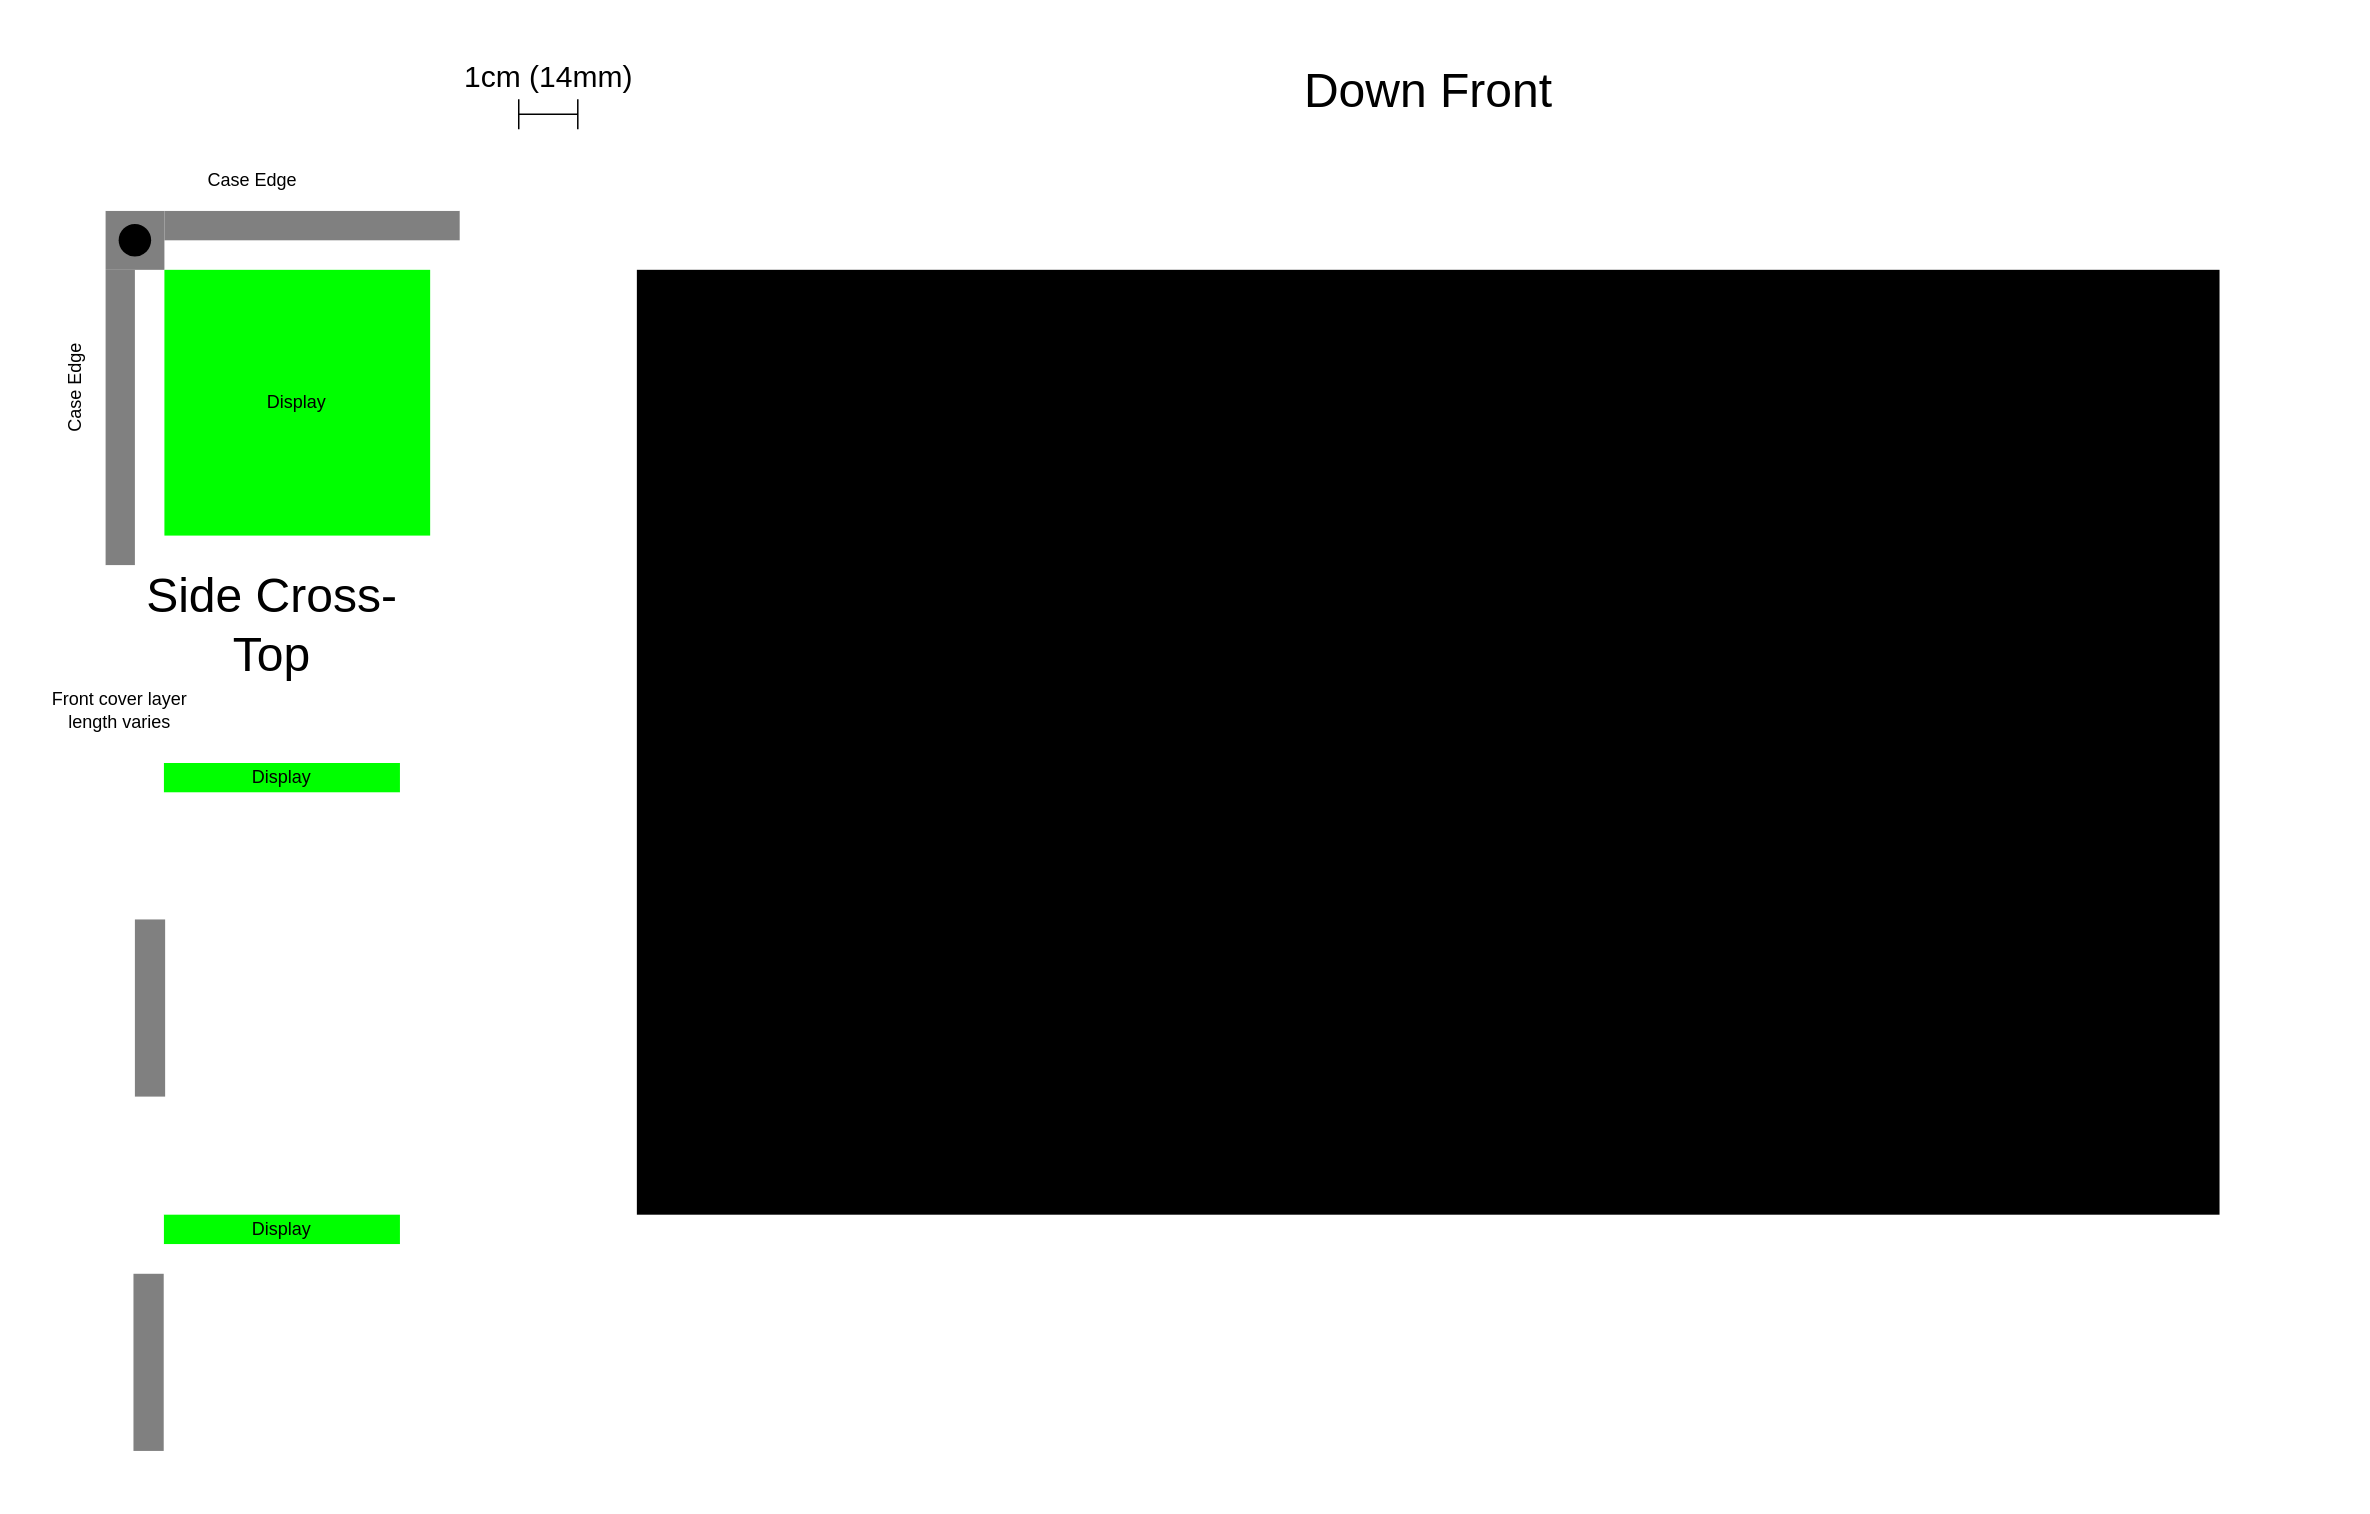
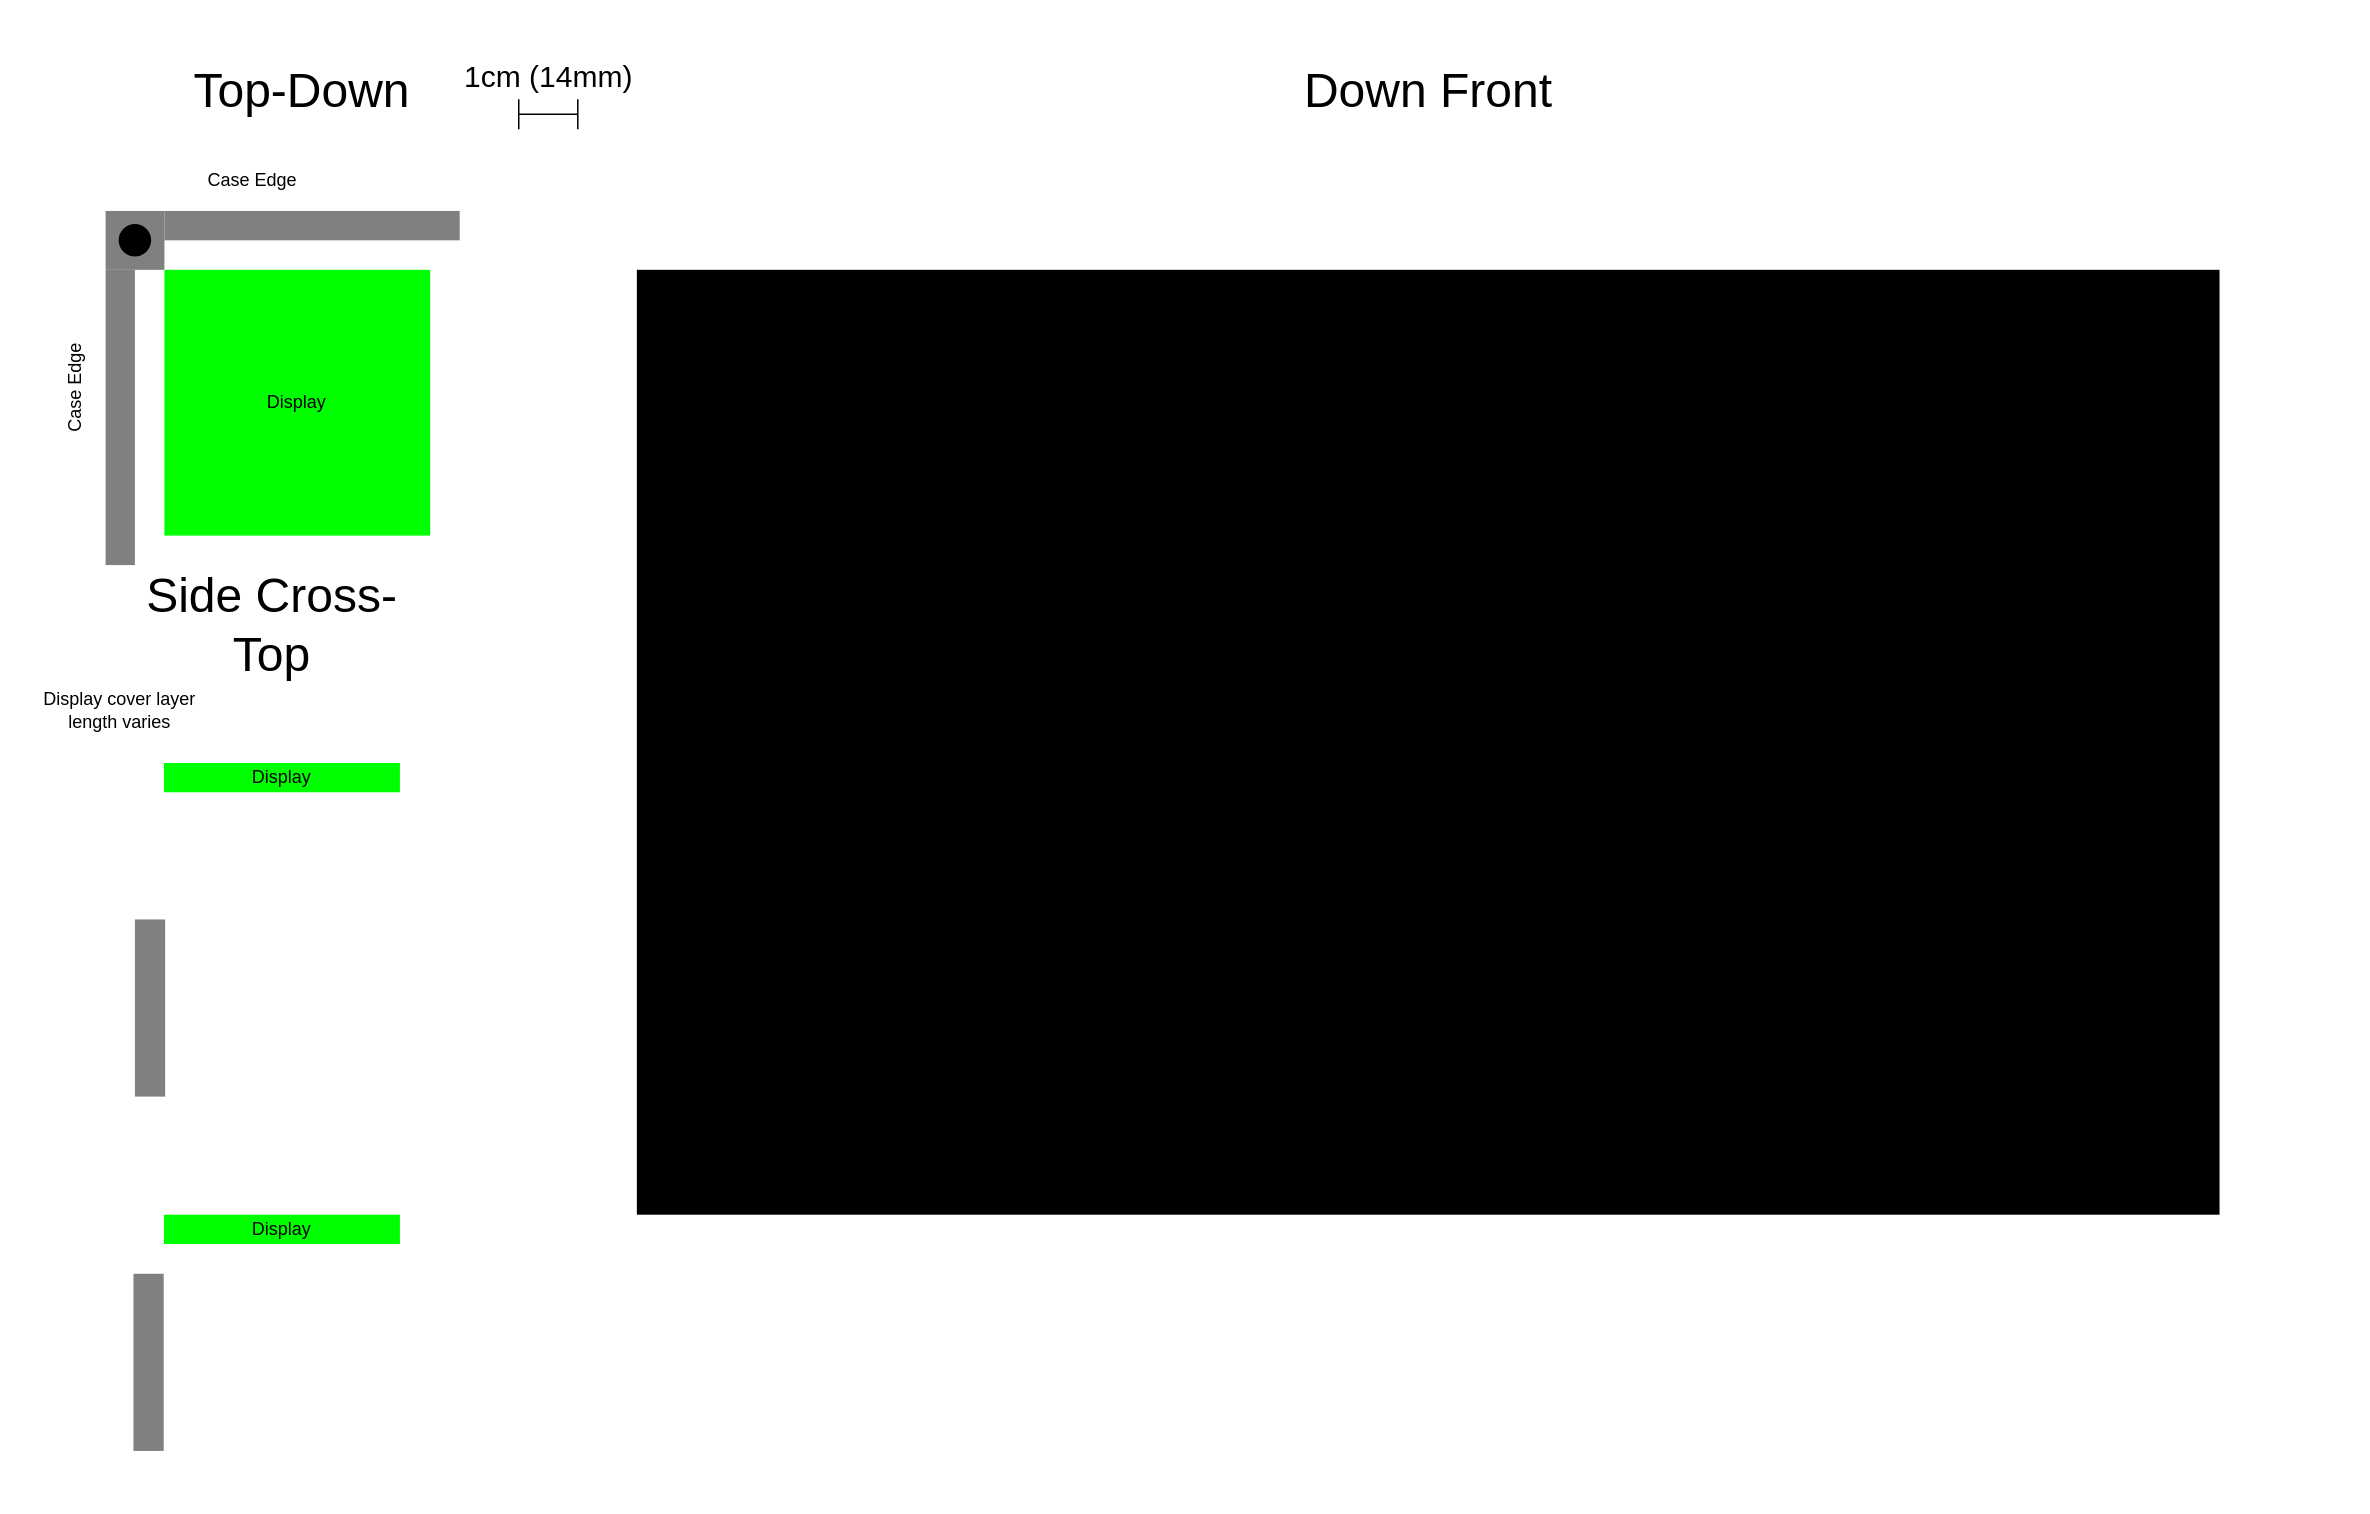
node "Top-Down": added
node "Front cover layer length varies": label "Front cover layer length varies" -> "Display cover layer length varies"
